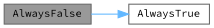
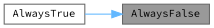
edge "AlwaysFalse" -> "AlwaysTrue": reversed
